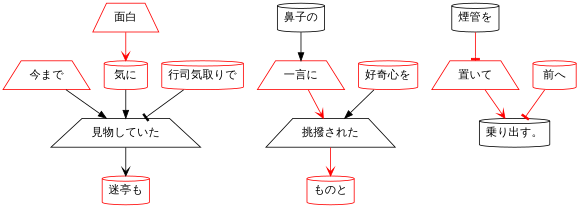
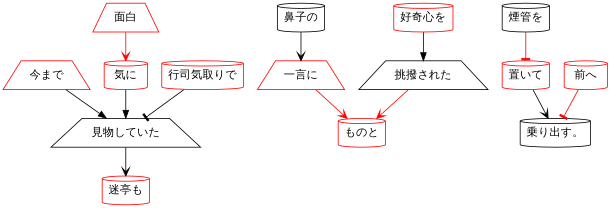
edge "鼻子の" -> "一言に": arrowhead normal -> vee
node "置いて": shape trapezium -> cylinder
edge "一言に" -> "挑撥された": now "一言に" -> "ものと"
edge "置いて" -> "乗り出す。": color red -> black
